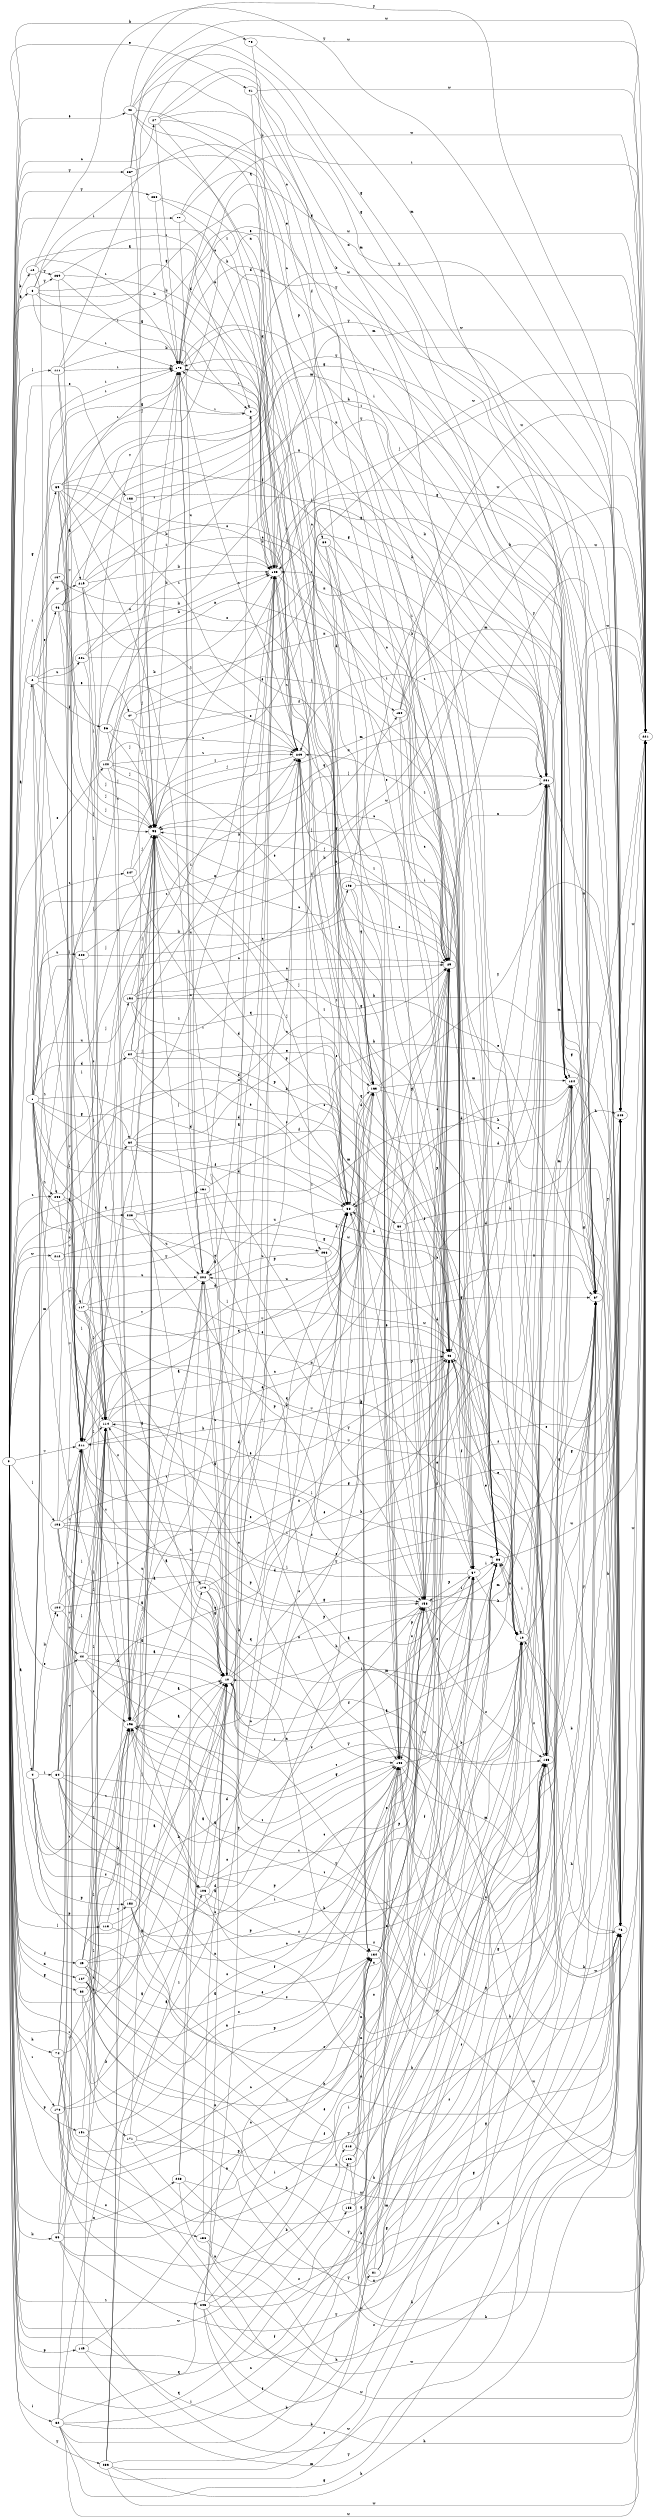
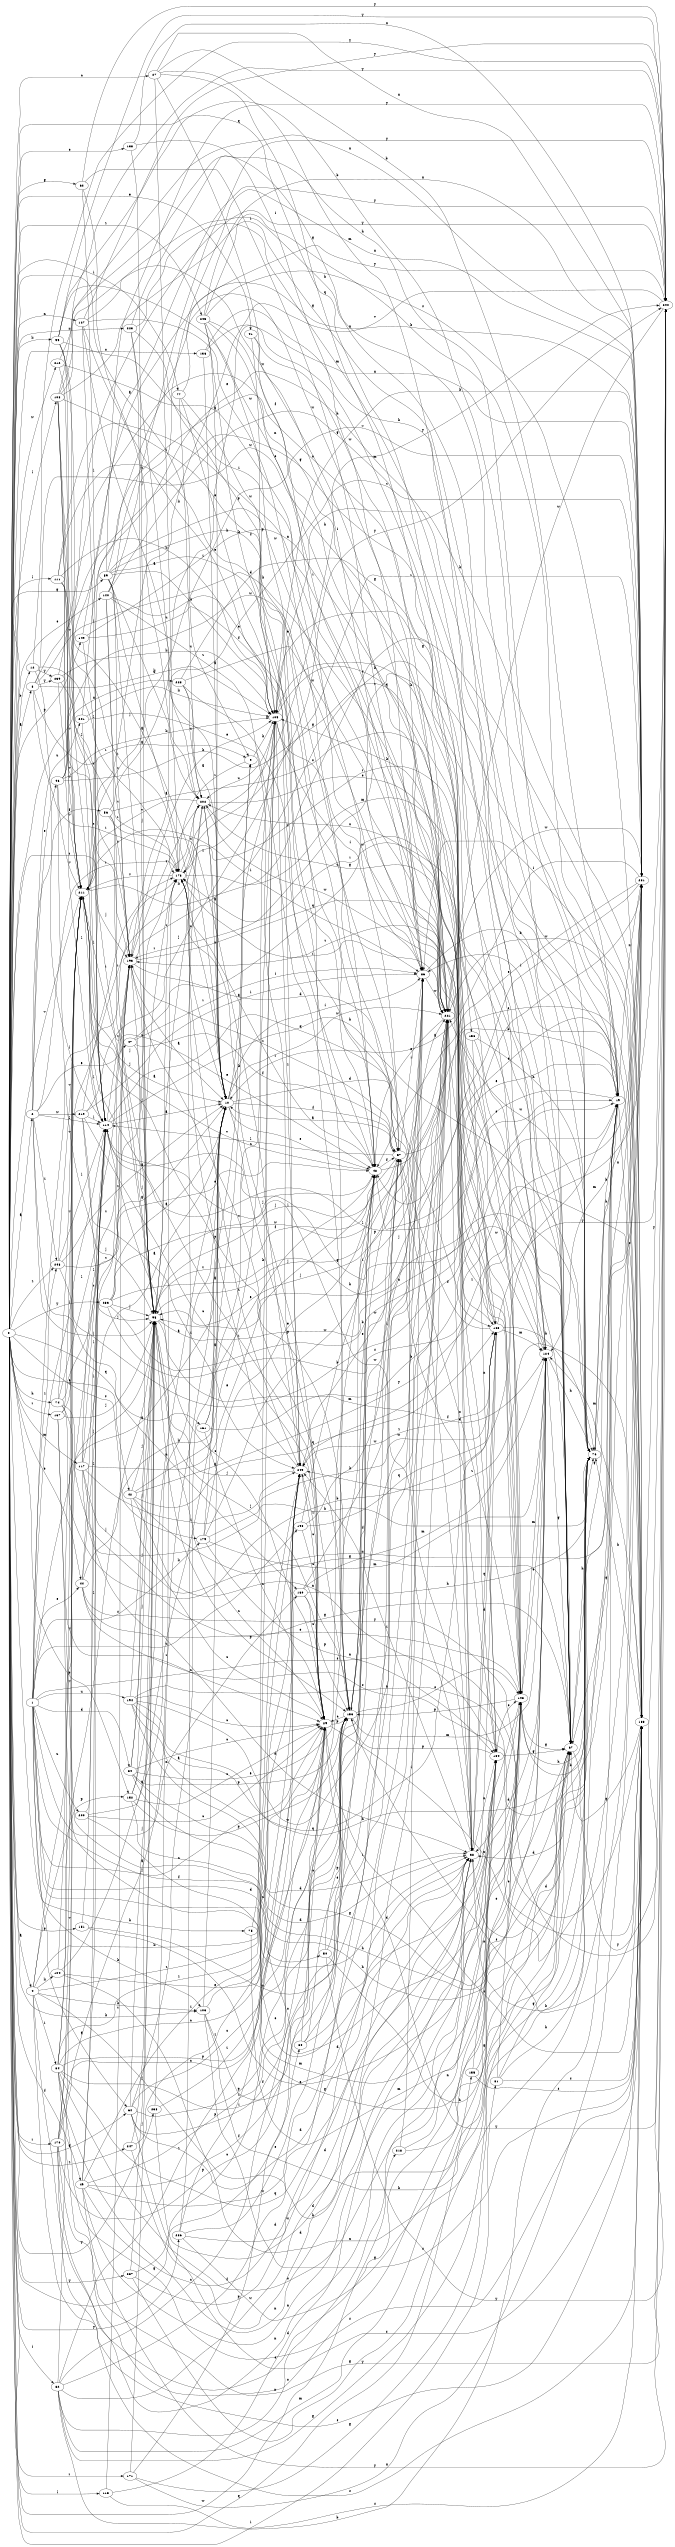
edge "59" -> "219": now "59" -> "10"
edge "249" -> "236": reversed
edge "179" -> "163": label "q" -> "k"
